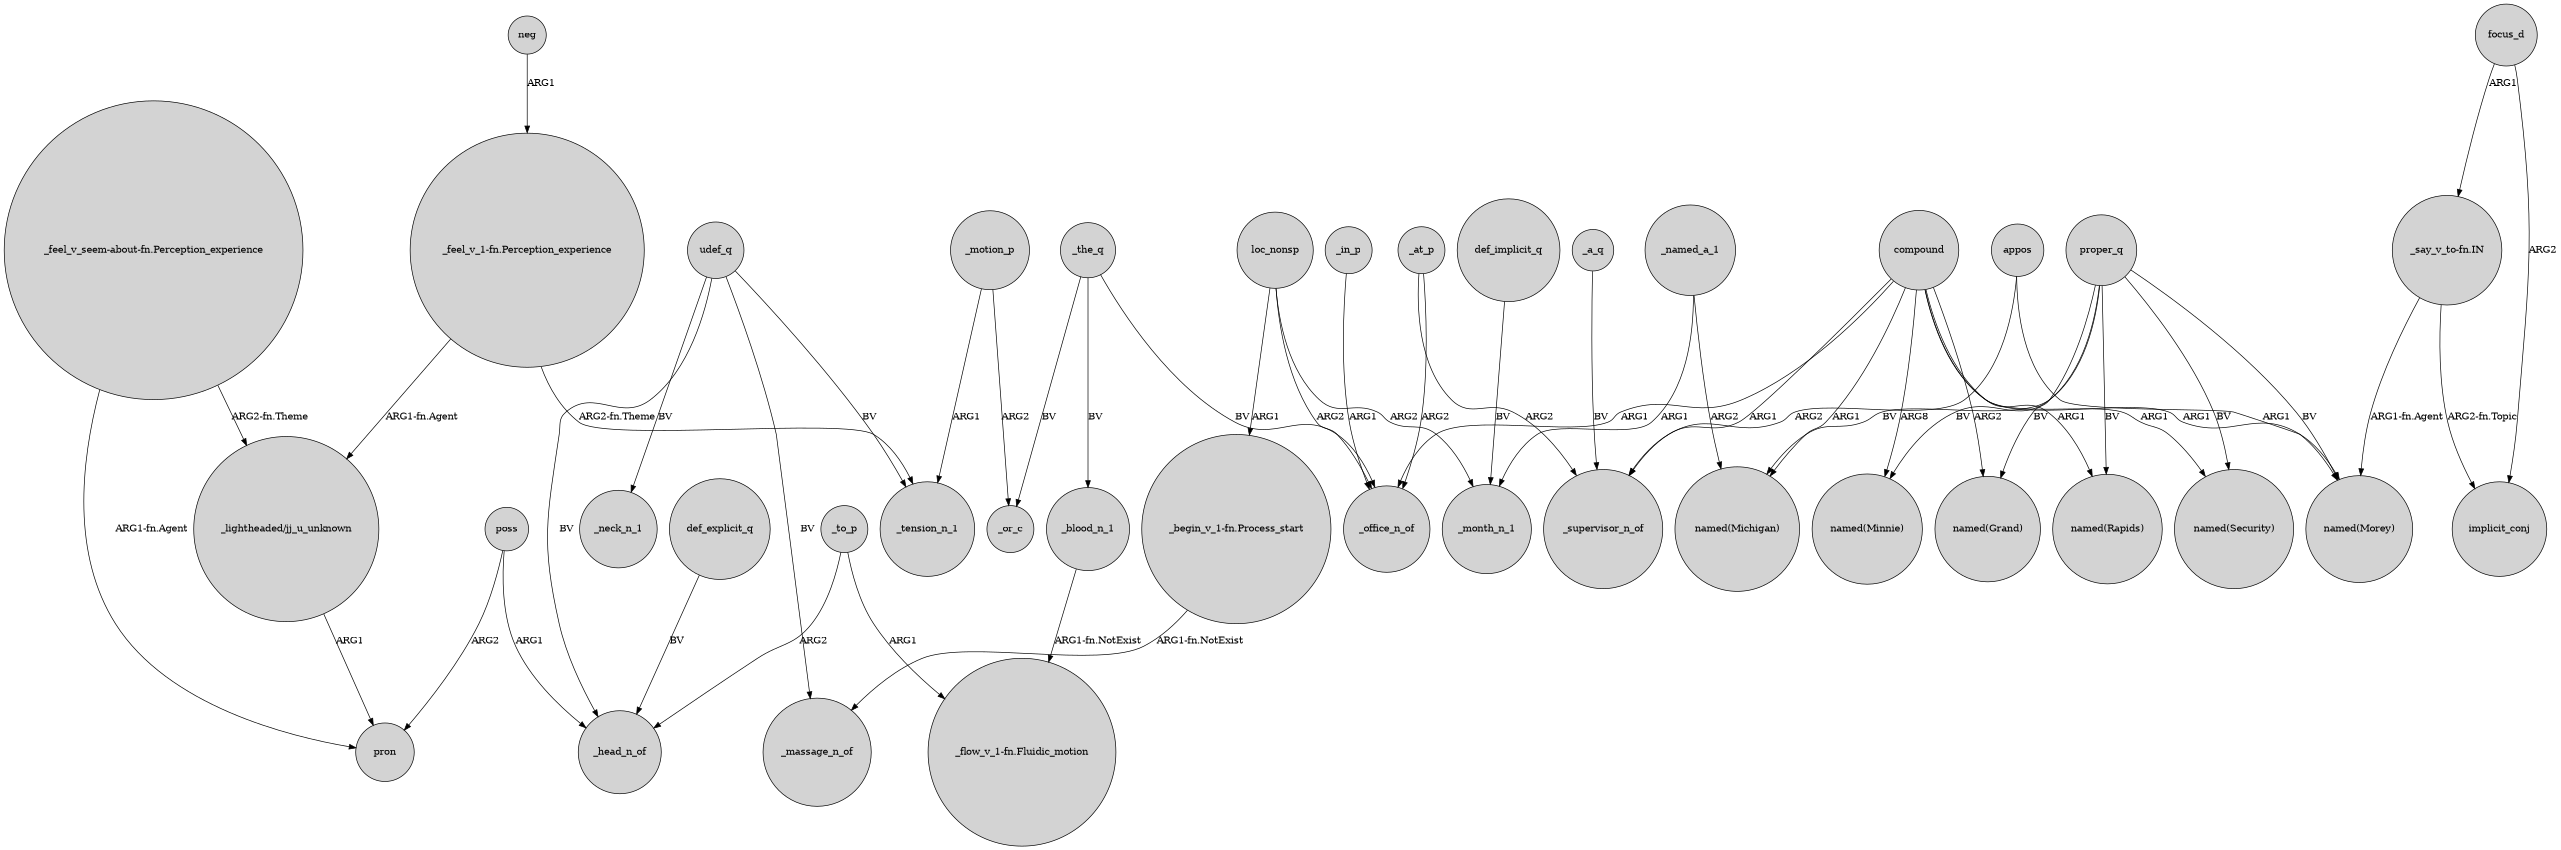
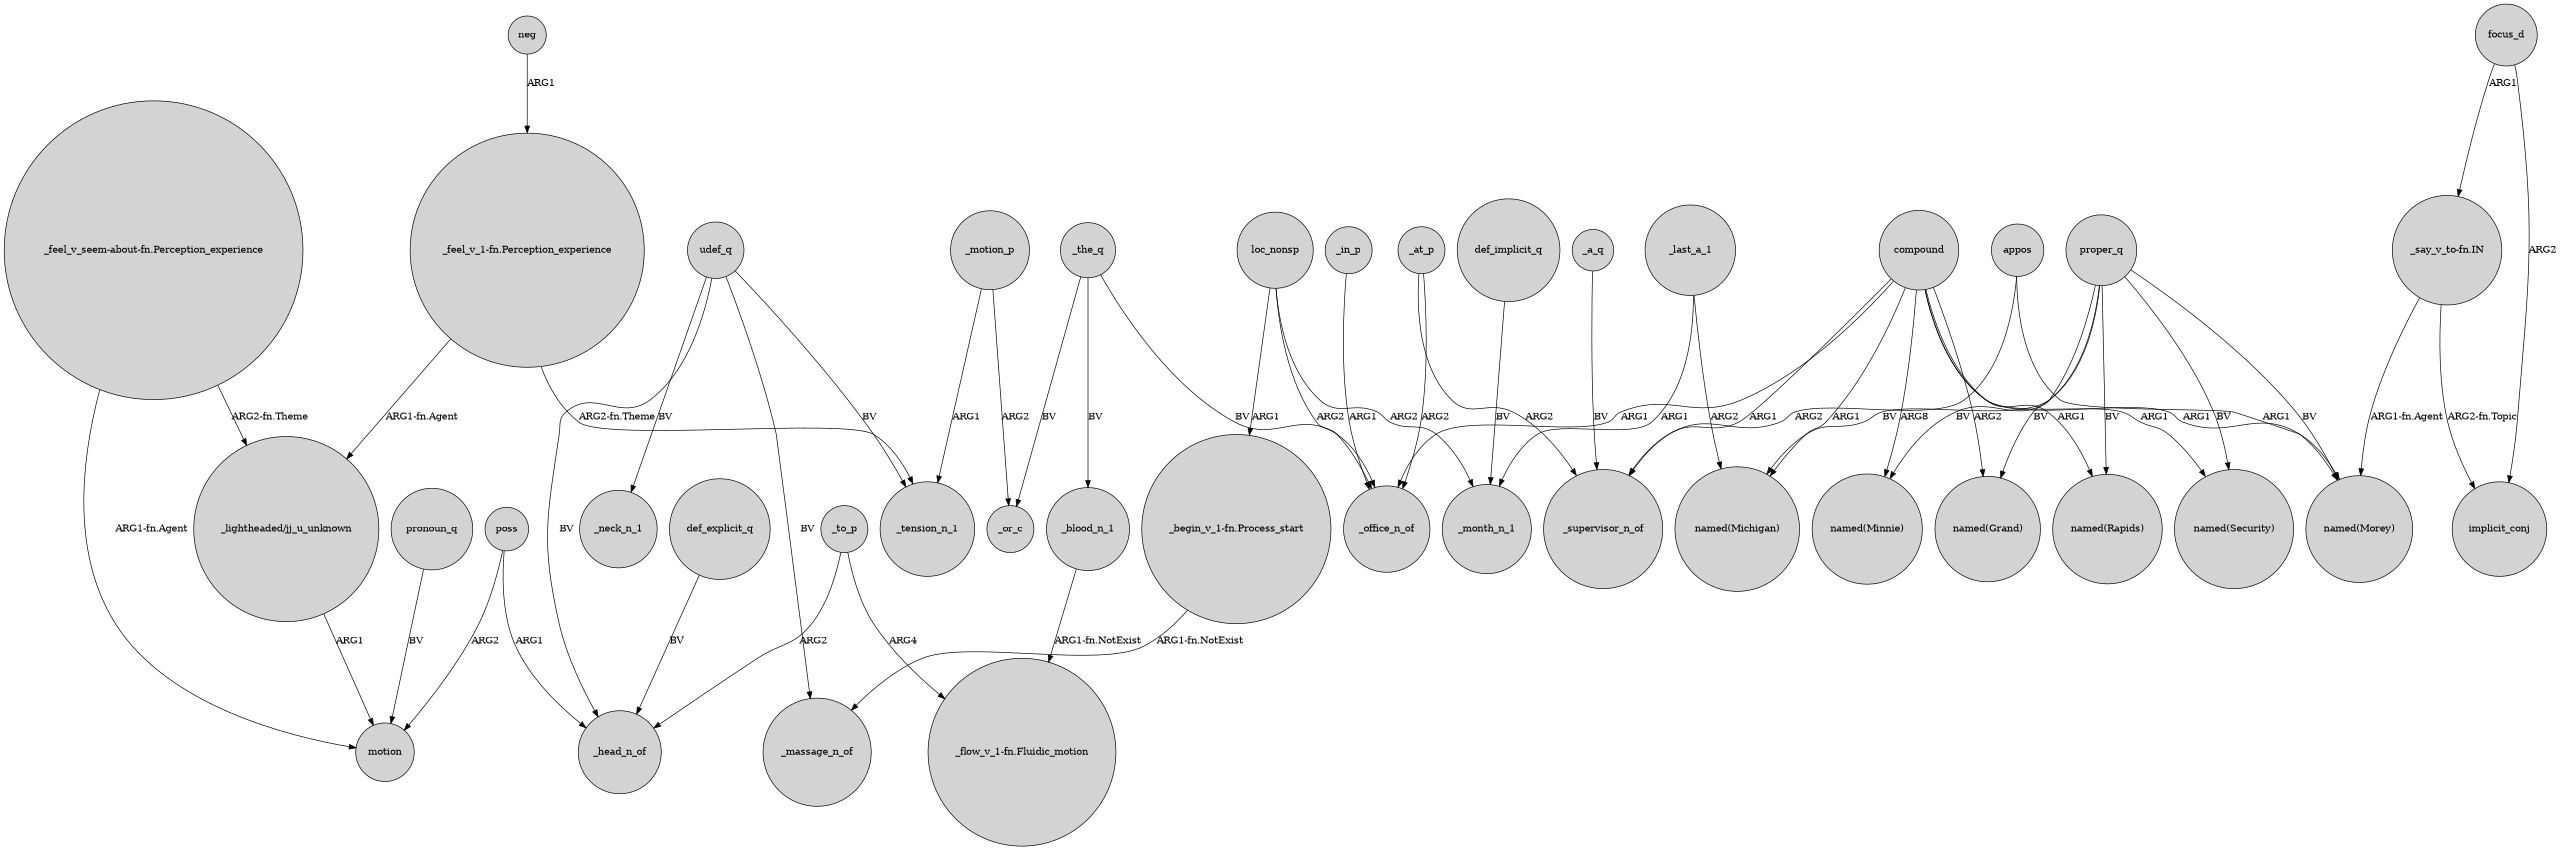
node "_named_a_1": label "_named_a_1" -> "_last_a_1"
node "pronoun_q": added
edge "_to_p" -> "_flow_v_1-fn.Fluidic_motion": label "ARG1" -> "ARG4"
node "pron": label "pron" -> "motion"
